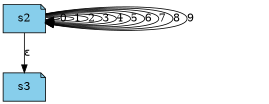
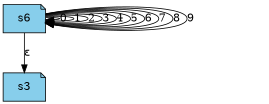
node "s2": label "s2" -> "s6"
